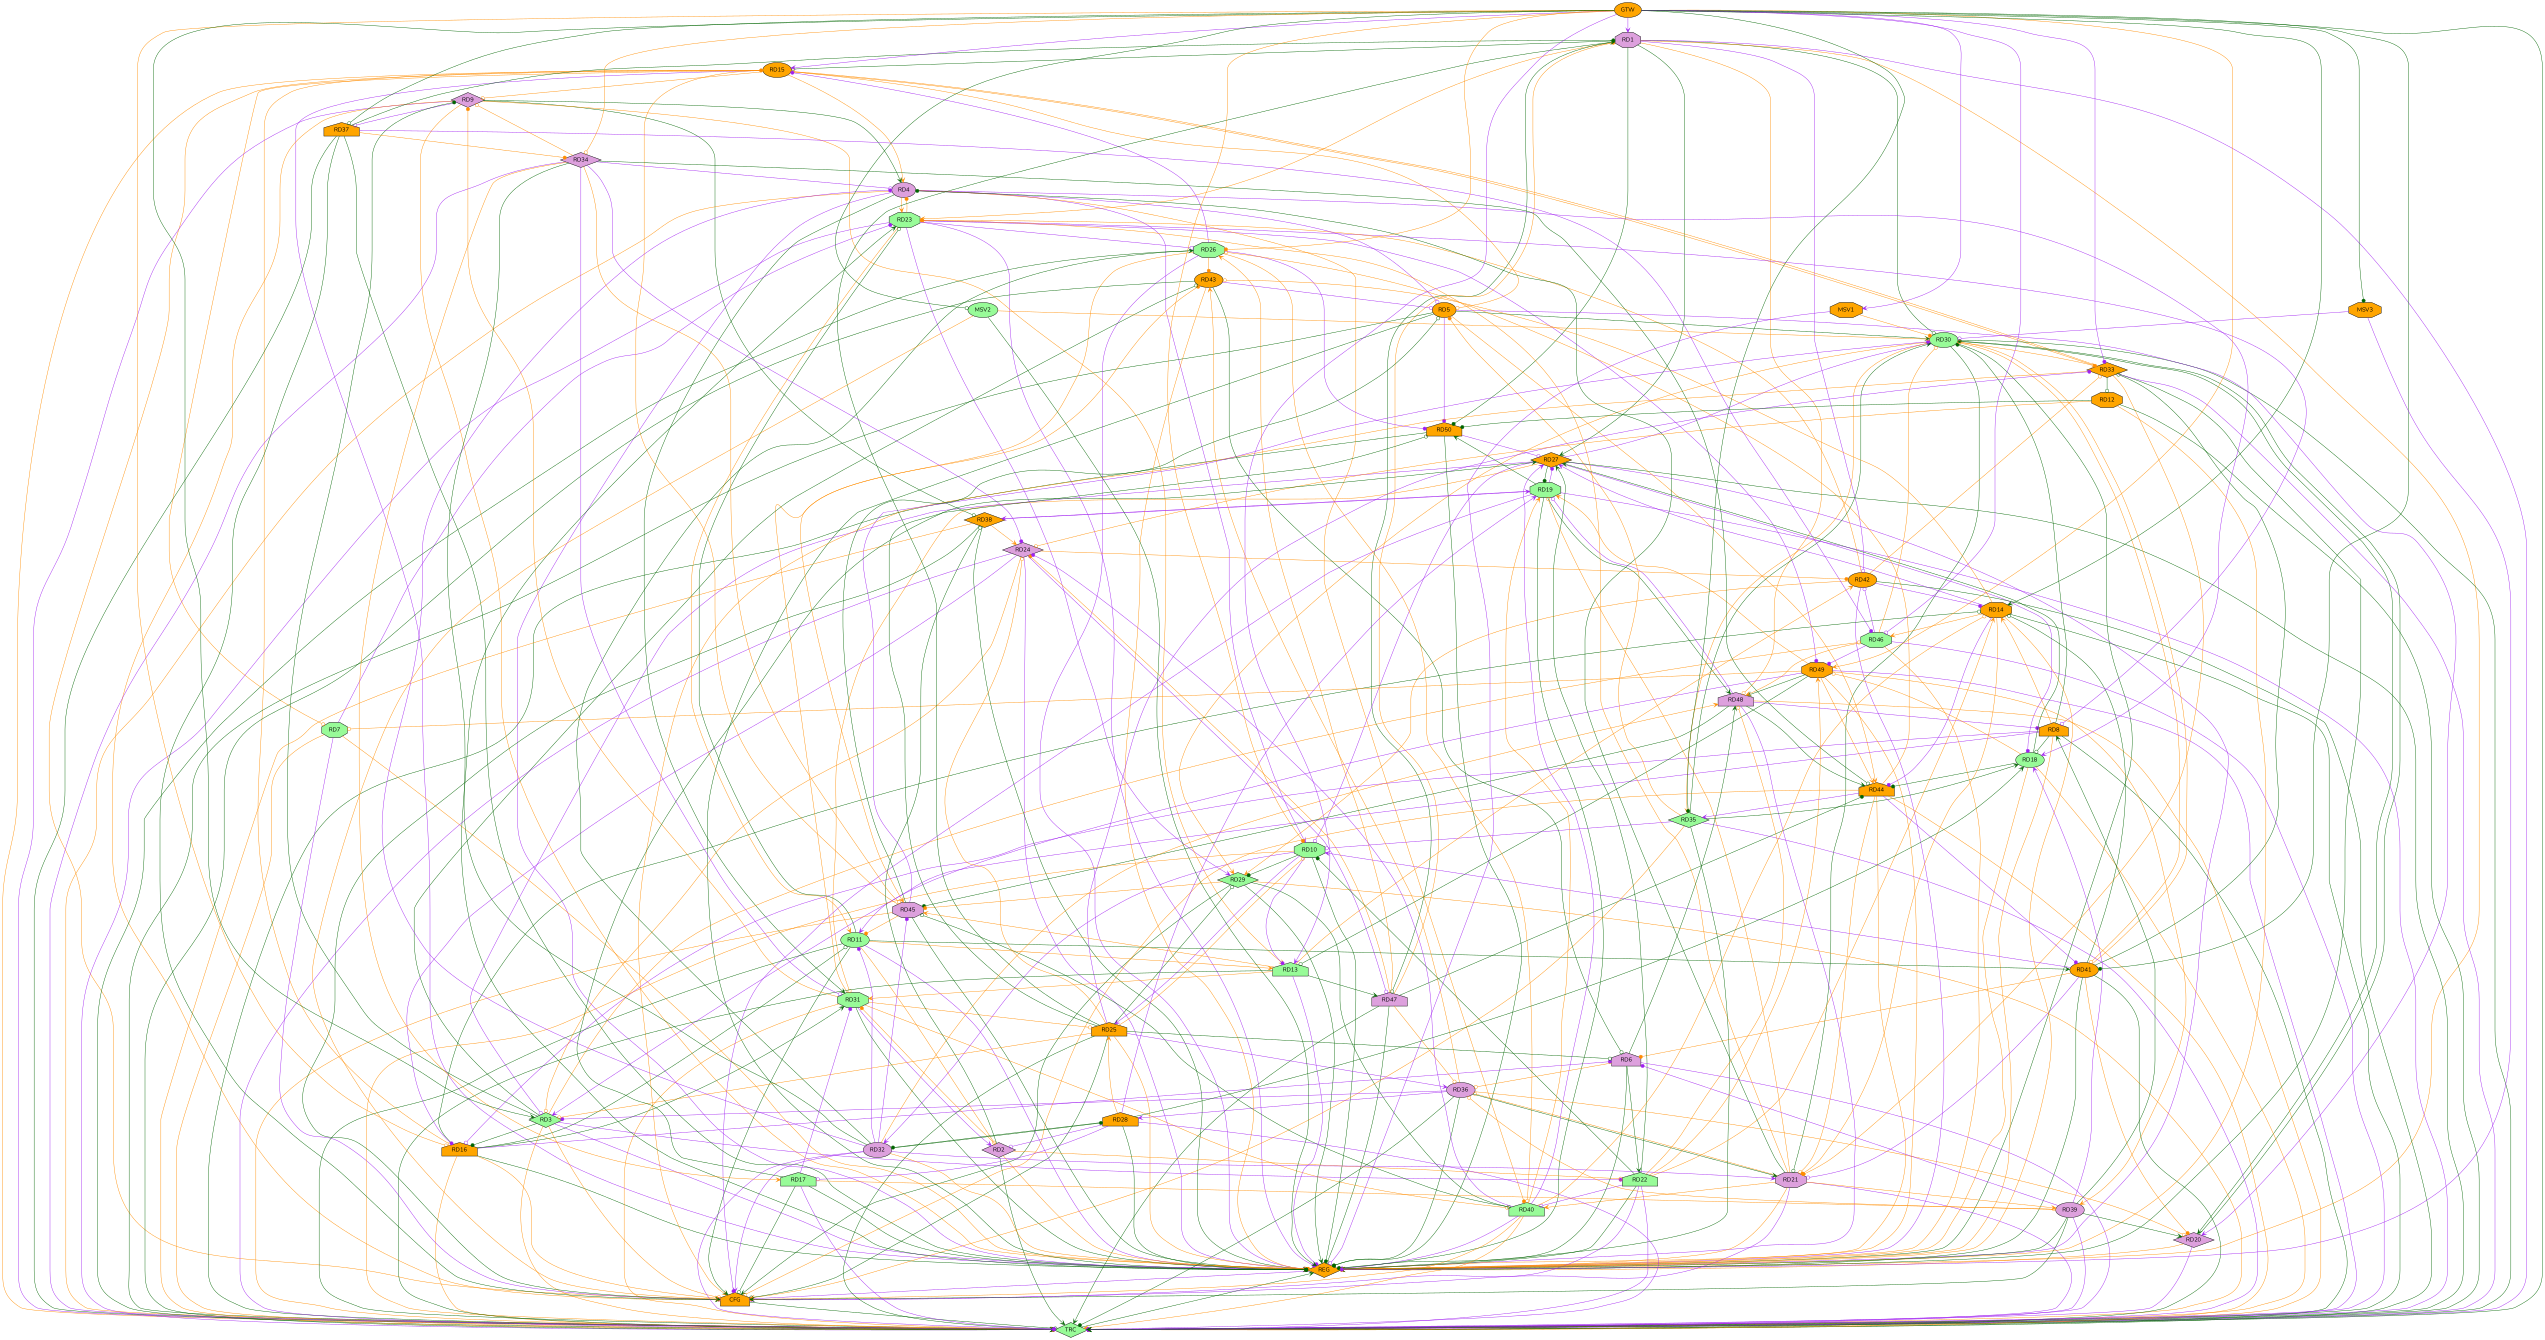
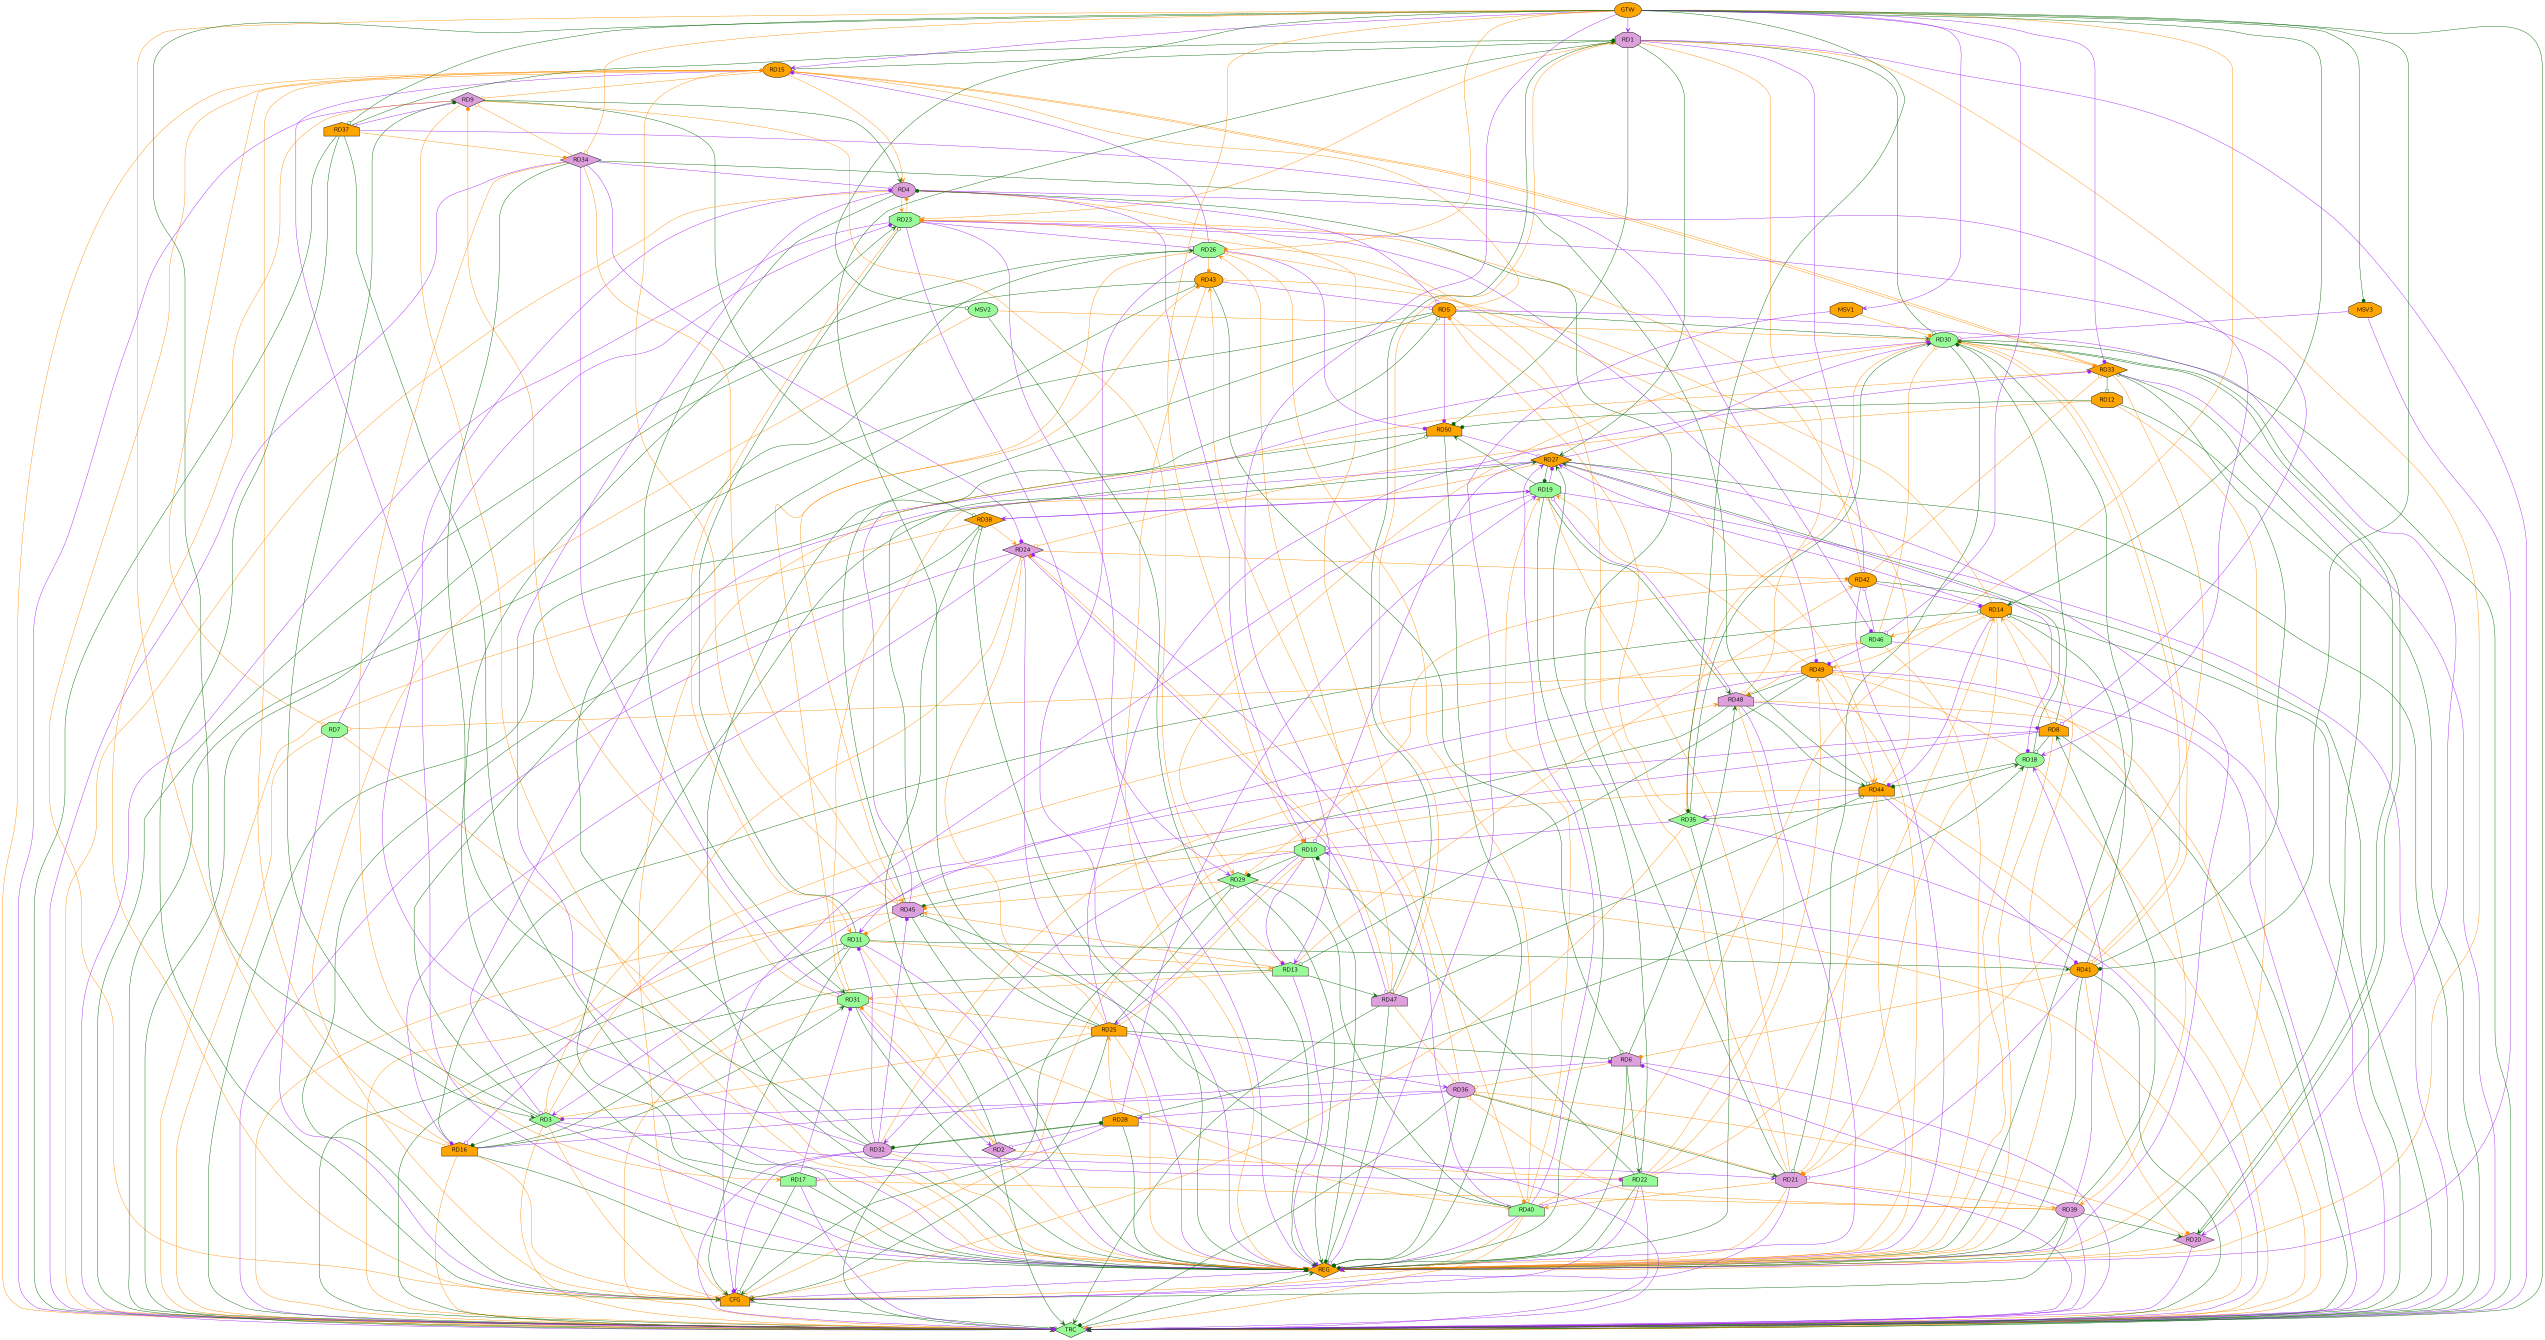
edge "RD47" -> "RD44": arrowhead dot -> odot
